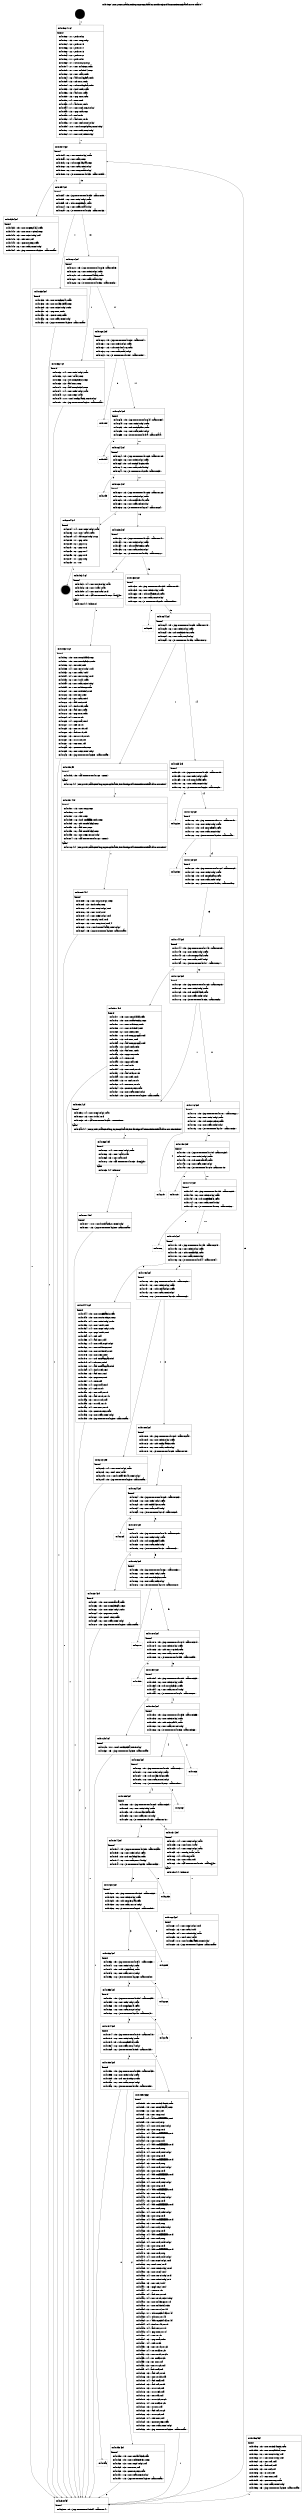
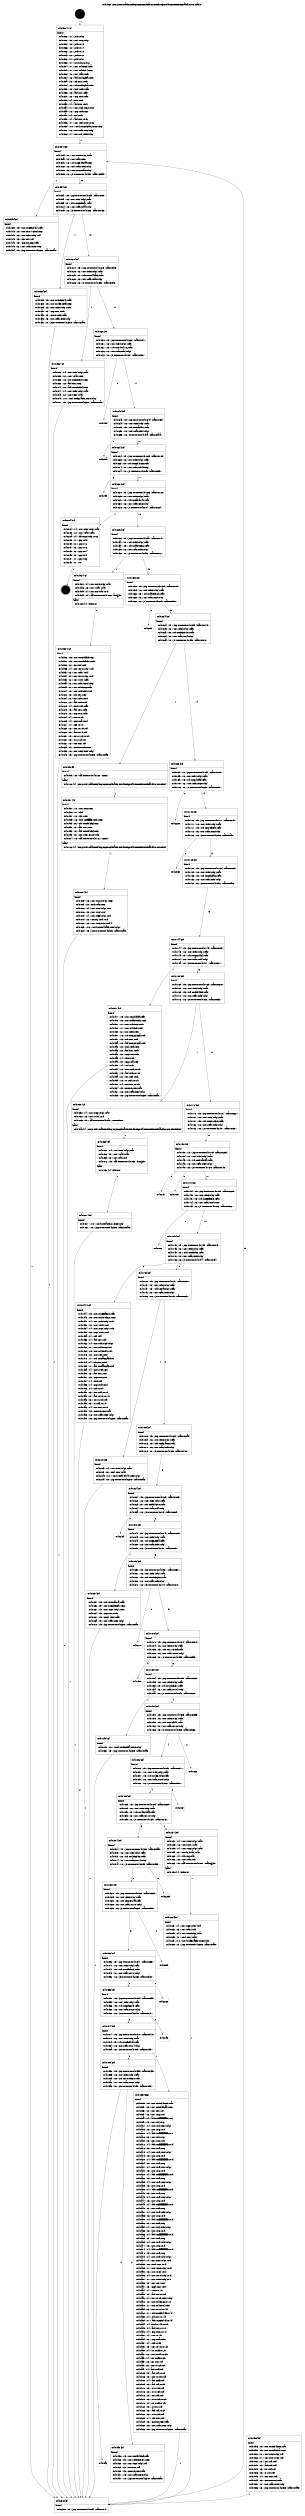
edge "0x40177c [28]" -> "0x4021b7": now "0x401798 [28]" -> "0x4021b7"
edge "0x401dbe [30]" -> "0x40230e [5]": removed, label "2"
